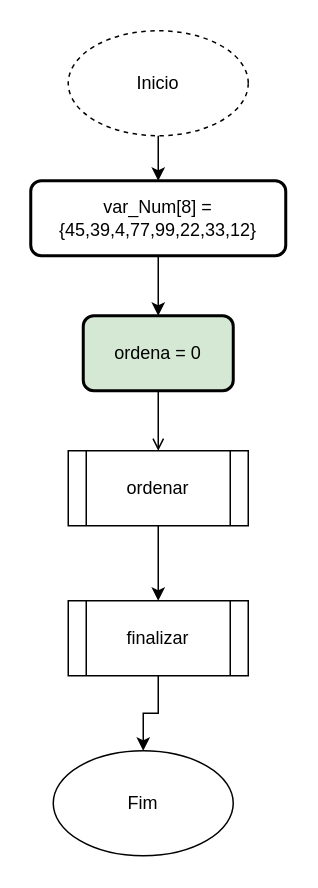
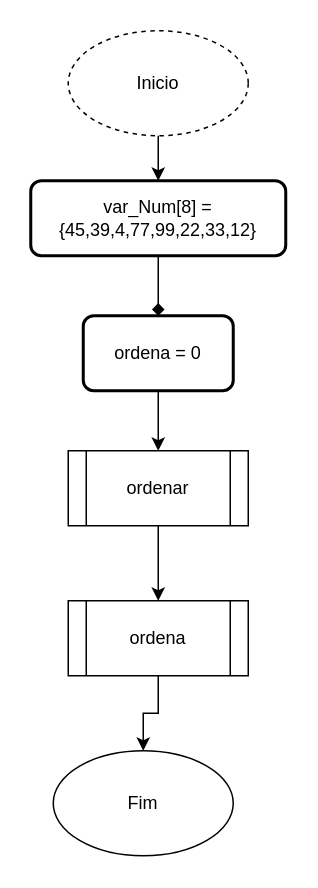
edge "var_Num[8] = {45,39,4,77,99,22,33,12}" -> "ordena = 0": arrowhead classic -> diamond
node "ordena = 0": fillcolor #d5e8d4 -> #ffffff
edge "ordena = 0" -> "ordenar": arrowhead open -> classic
node "finalizar": label "finalizar" -> "ordena"
